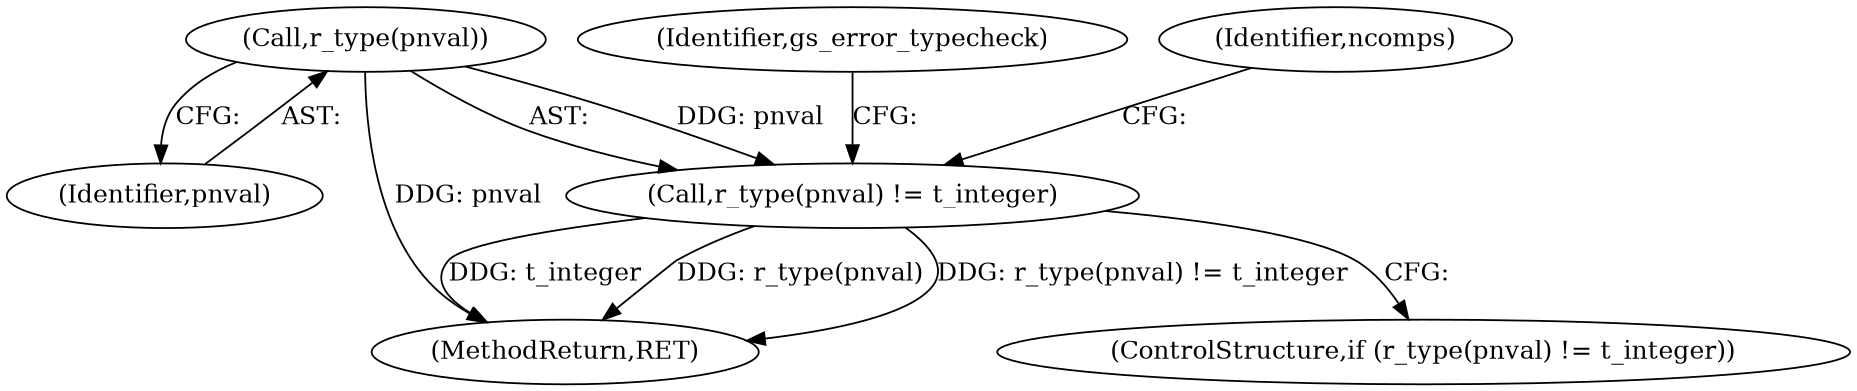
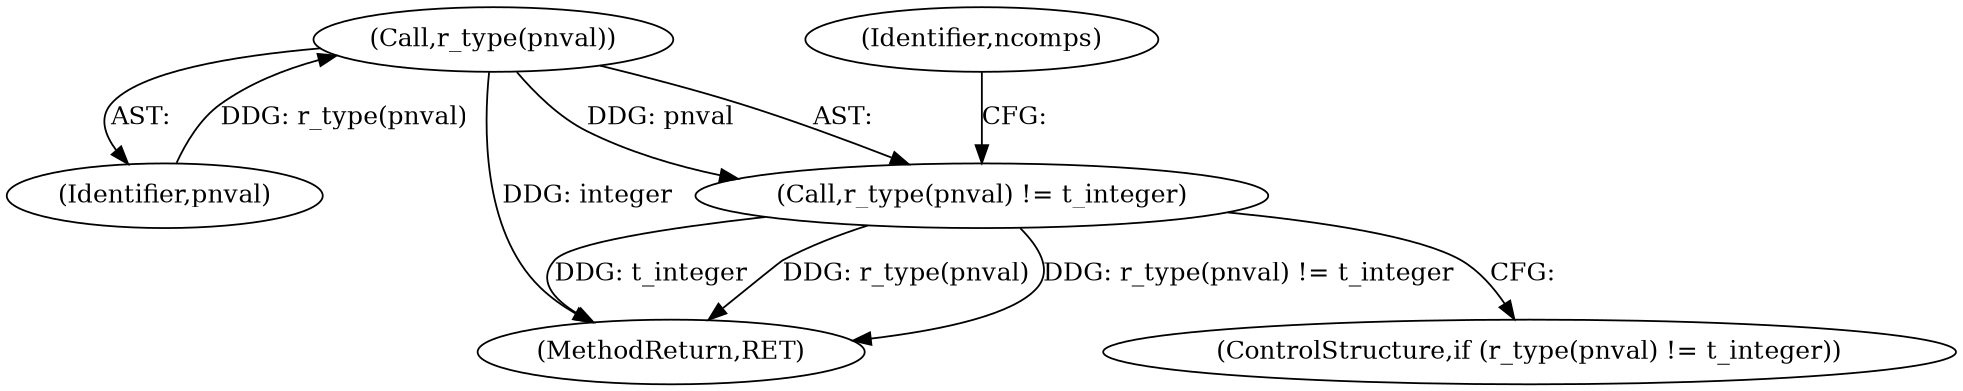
node "(Identifier,gs_error_typecheck)": removed
edge "(Call,r_type(pnval))" -> "(Identifier,pnval)": label "CFG: " -> "AST: "
edge "(Identifier,pnval)" -> "(Call,r_type(pnval))": label "AST: " -> "DDG: r_type(pnval)"
edge "(Call,r_type(pnval))" -> "(MethodReturn,RET)": label "DDG: pnval" -> "DDG: integer"
